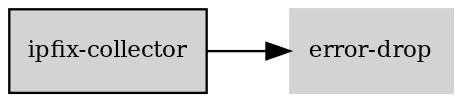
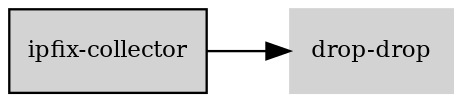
node "error-drop": label "error-drop" -> "drop-drop"
